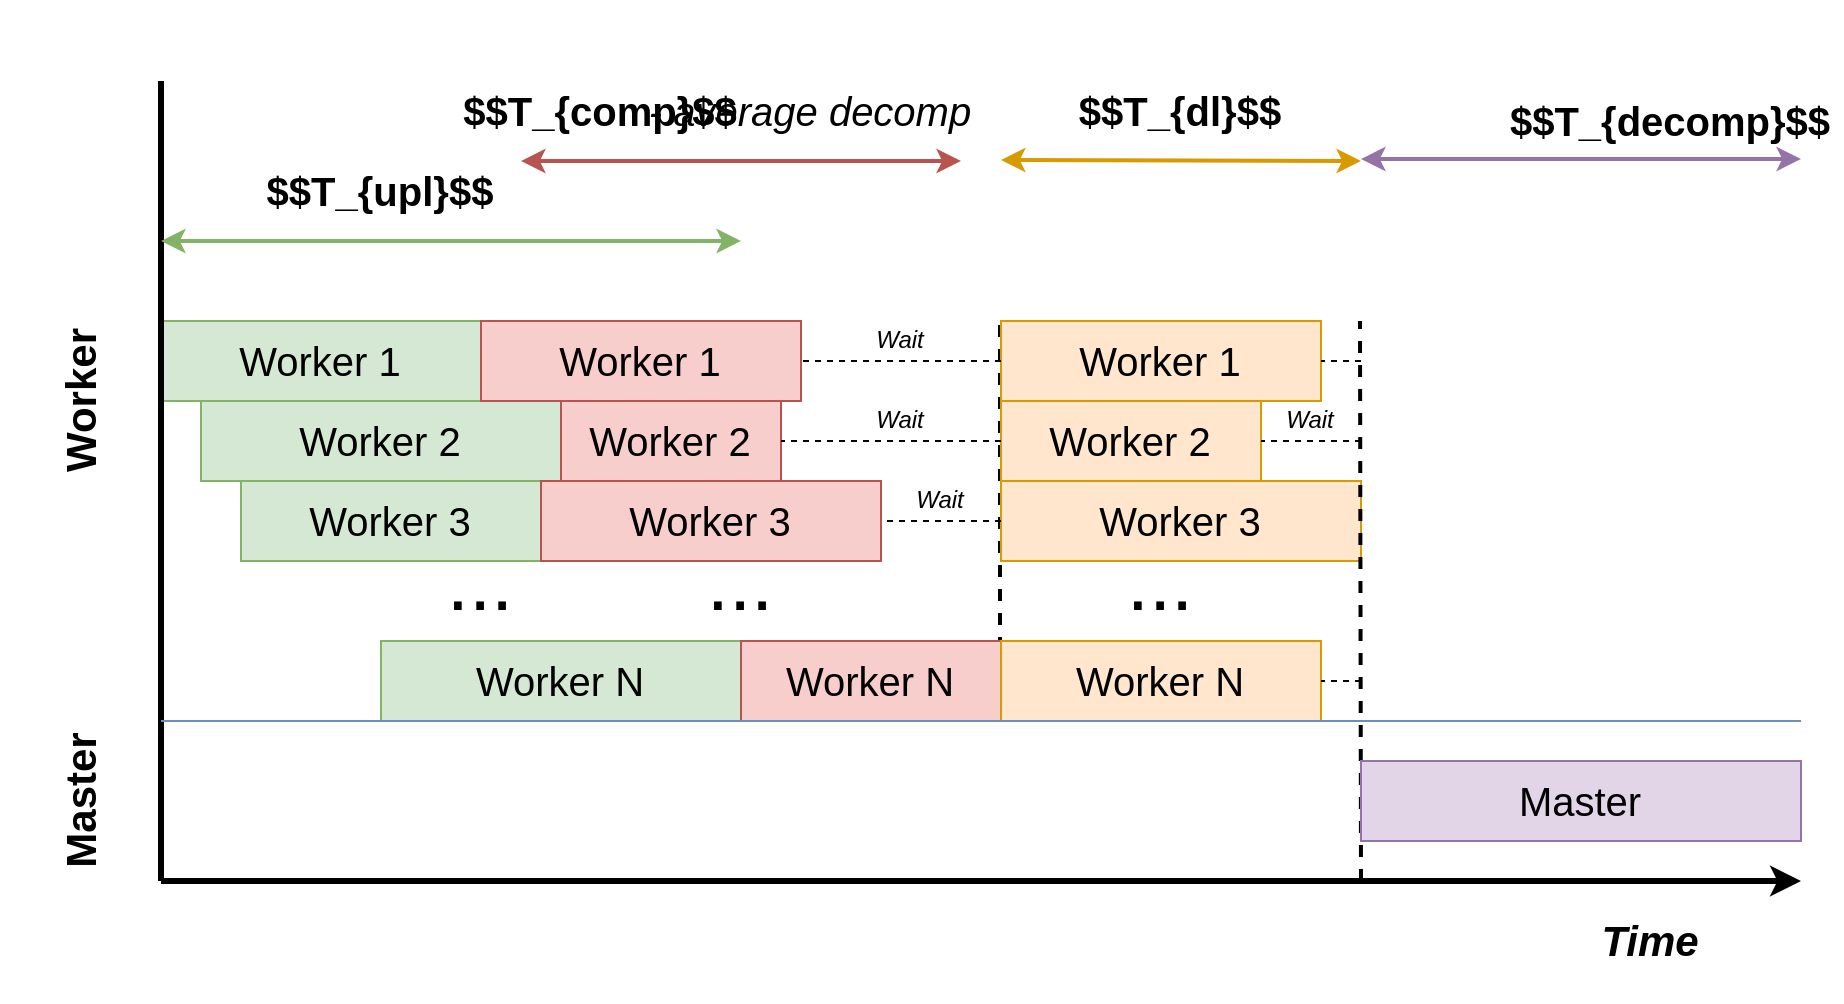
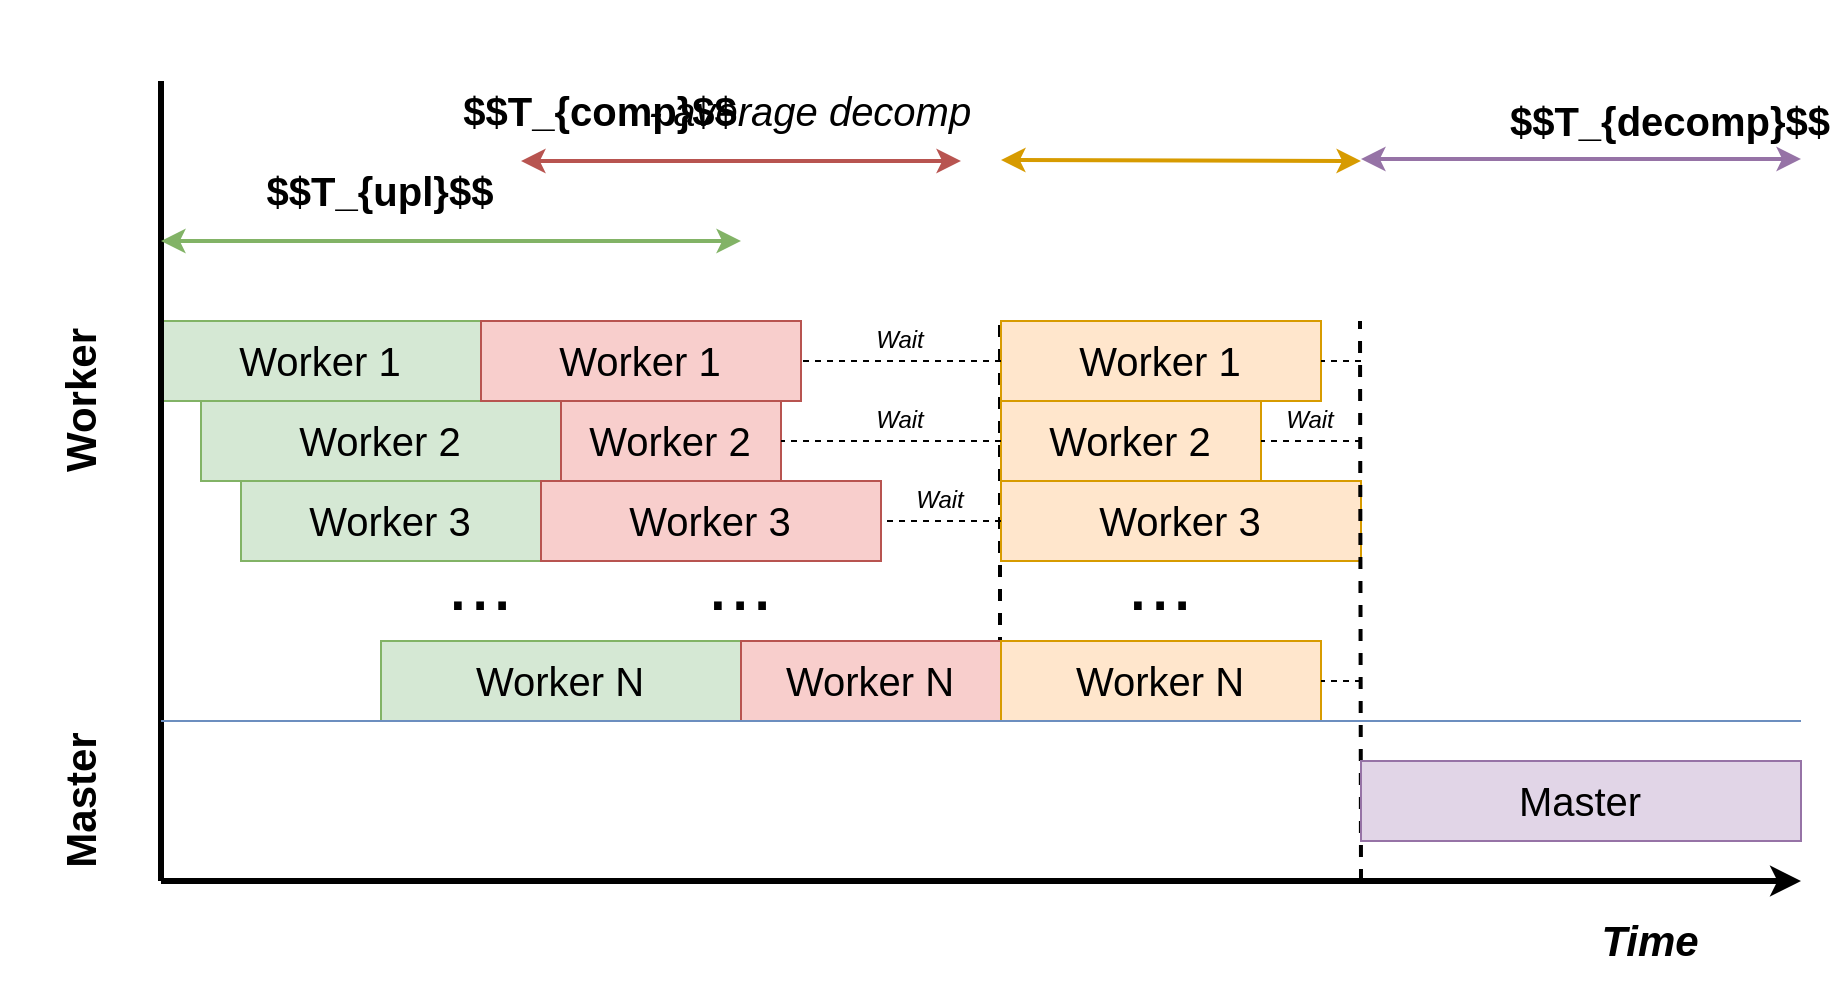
node "$$T_{dl}$$": removed
